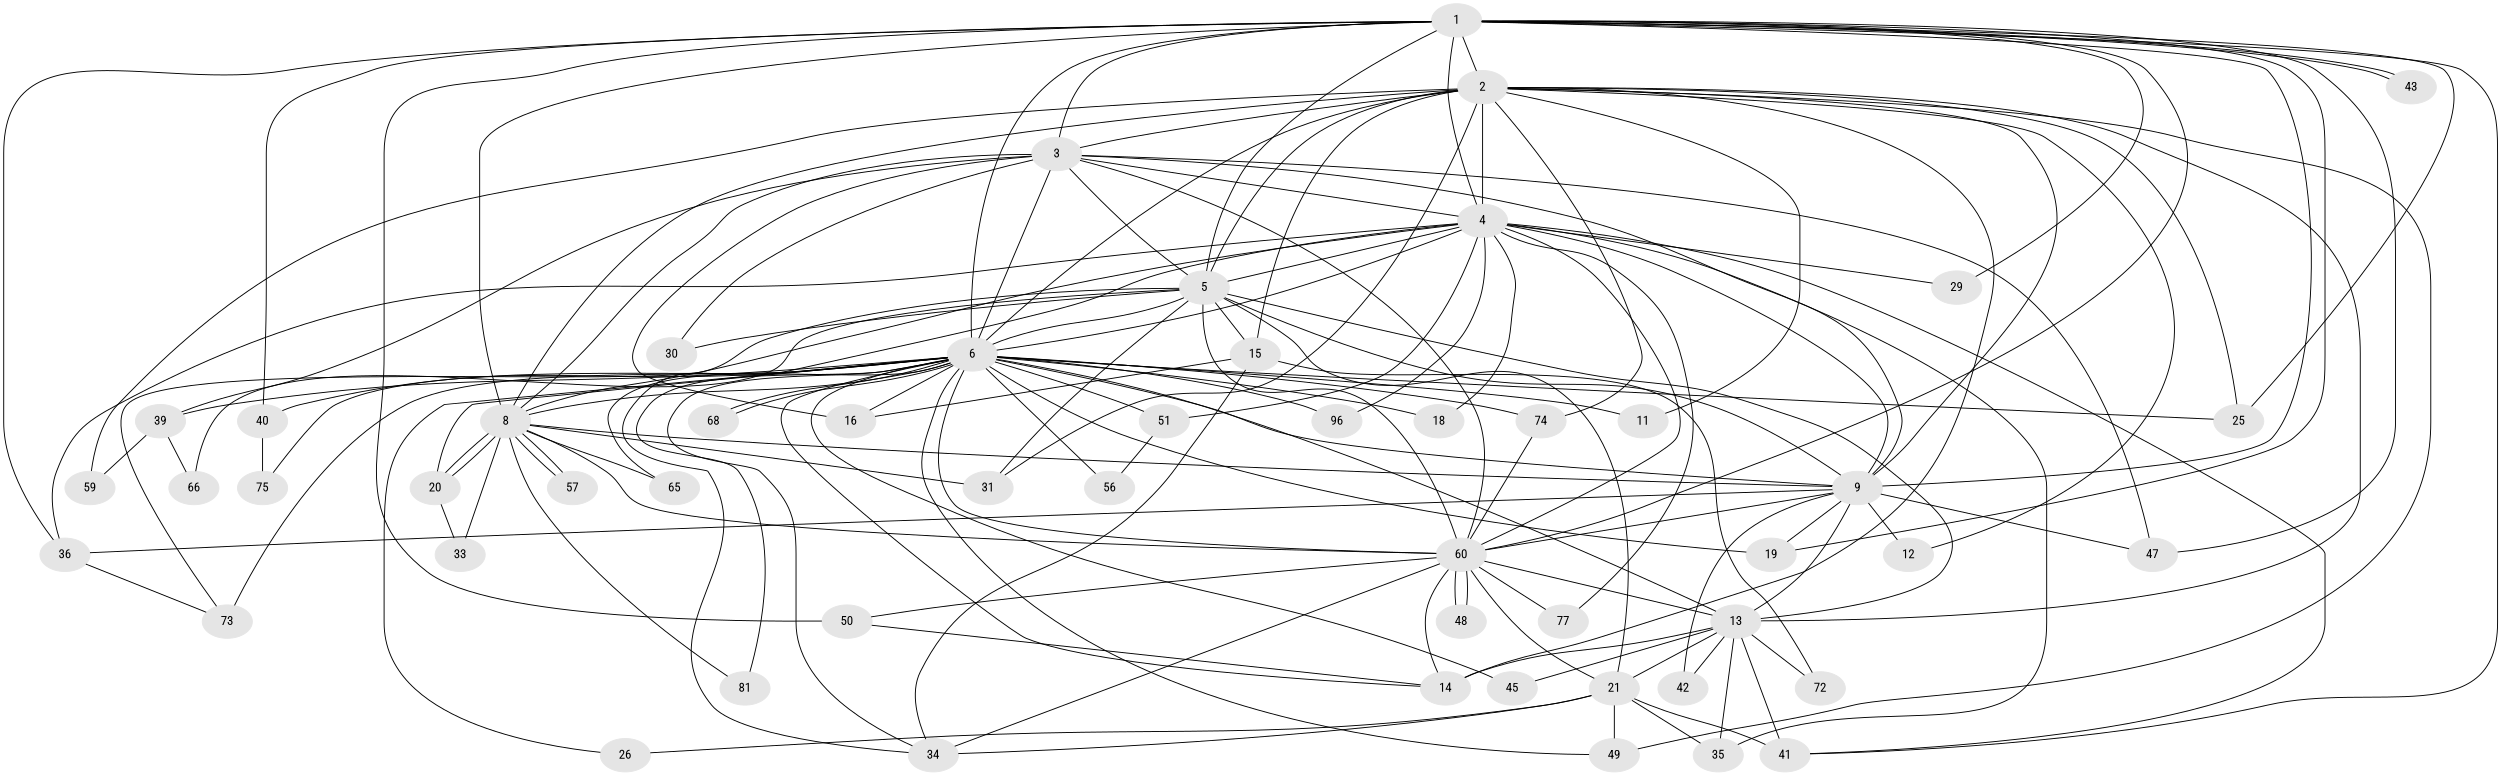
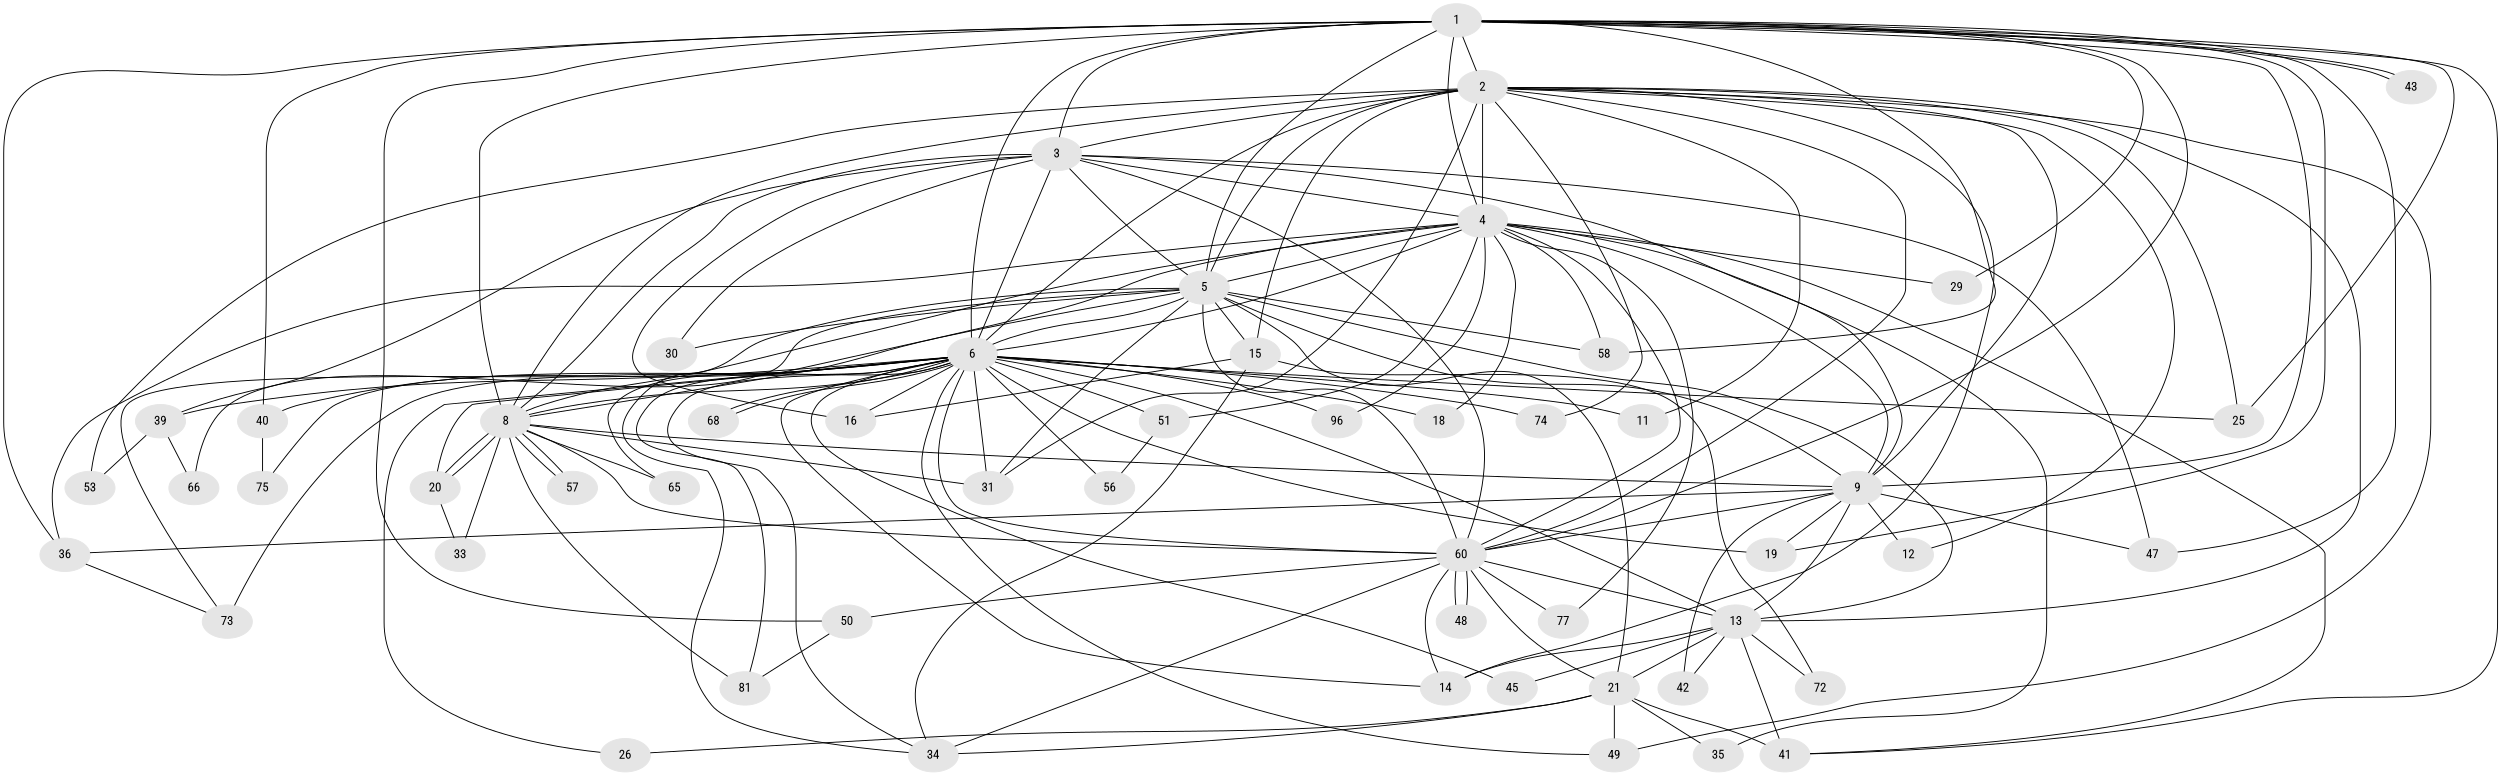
node "58": added
edge "5" -- "8": added
edge "6" -- "9": now "6" -- "31"
node "59": label "59" -> "53"
edge "74" -- "60": now "2" -- "60"
edge "50" -- "14": now "50" -- "81"
edge "13" -- "35": removed
